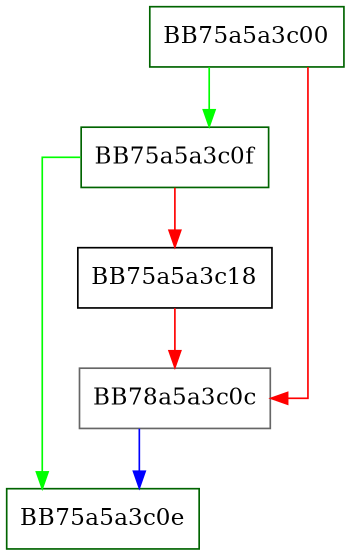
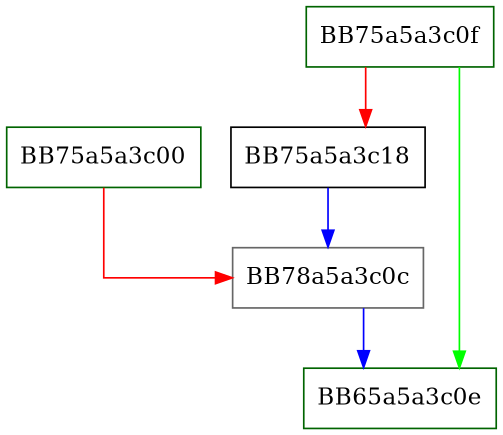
edge "BB75a5a3c00" -> "BB75a5a3c0f": removed
edge "BB75a5a3c18" -> "BB78a5a3c0c": color red -> blue
node "BB75a5a3c0e": label "BB75a5a3c0e" -> "BB65a5a3c0e"
